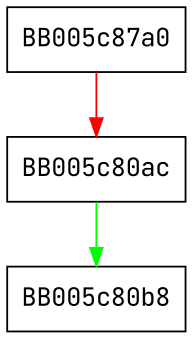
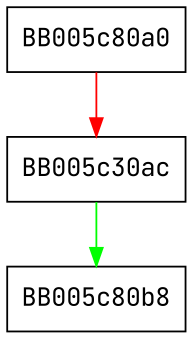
node "BB005c87a0": label "BB005c87a0" -> "BB005c80a0"
node "BB005c80ac": label "BB005c80ac" -> "BB005c30ac"
